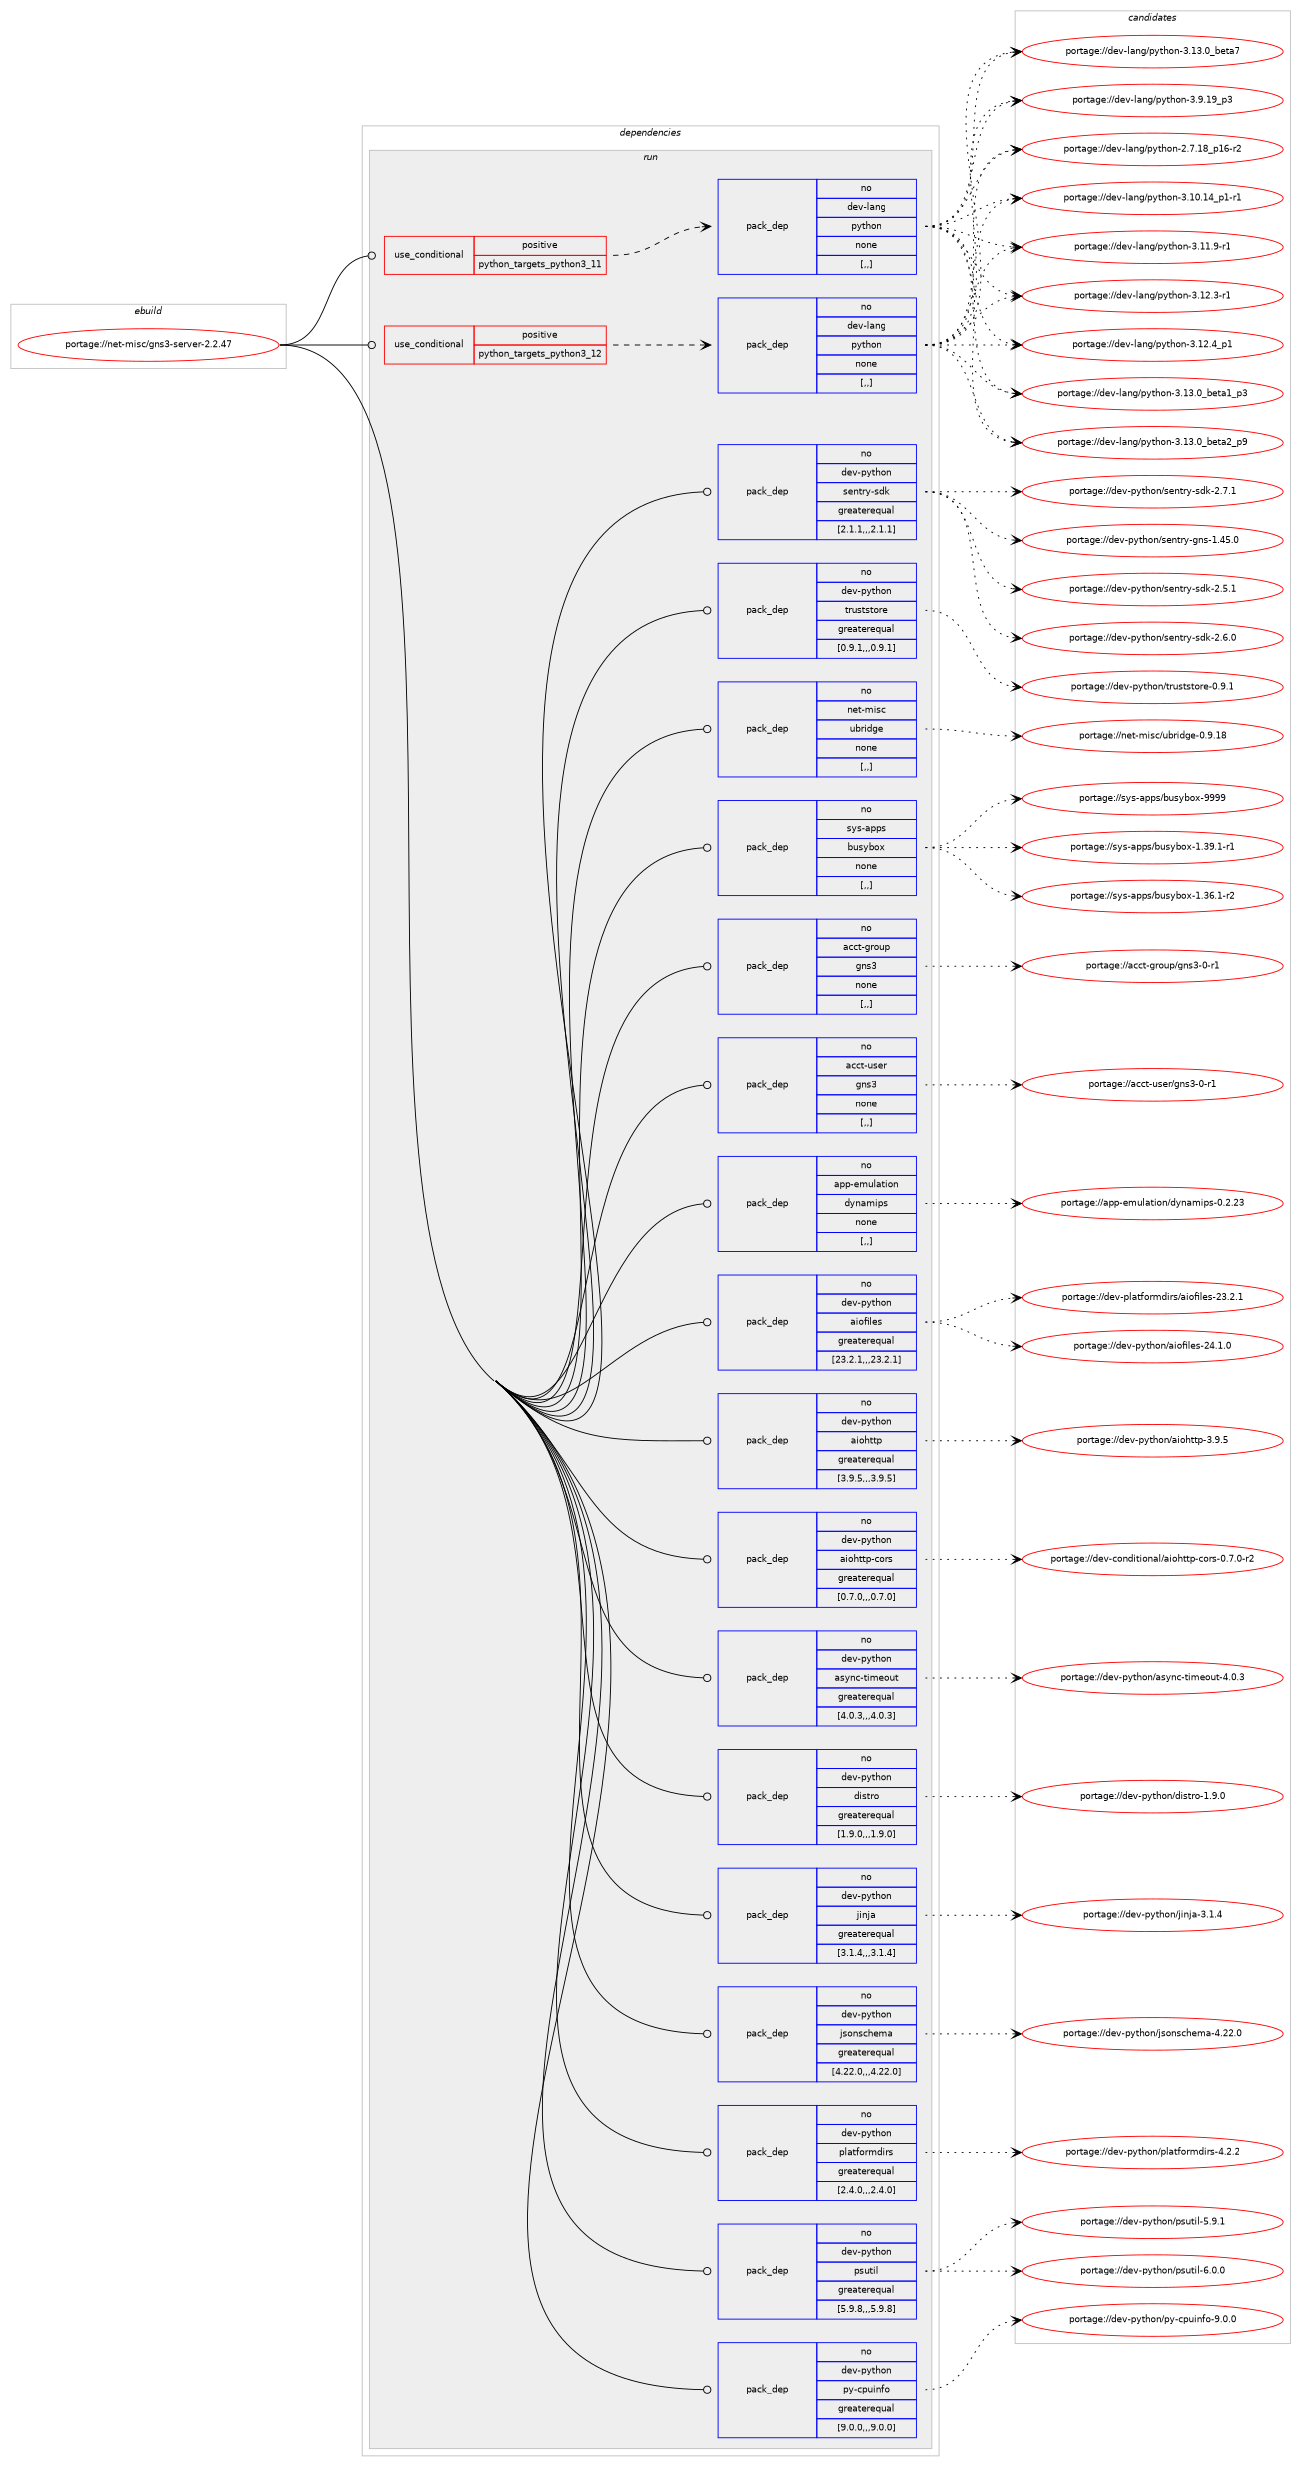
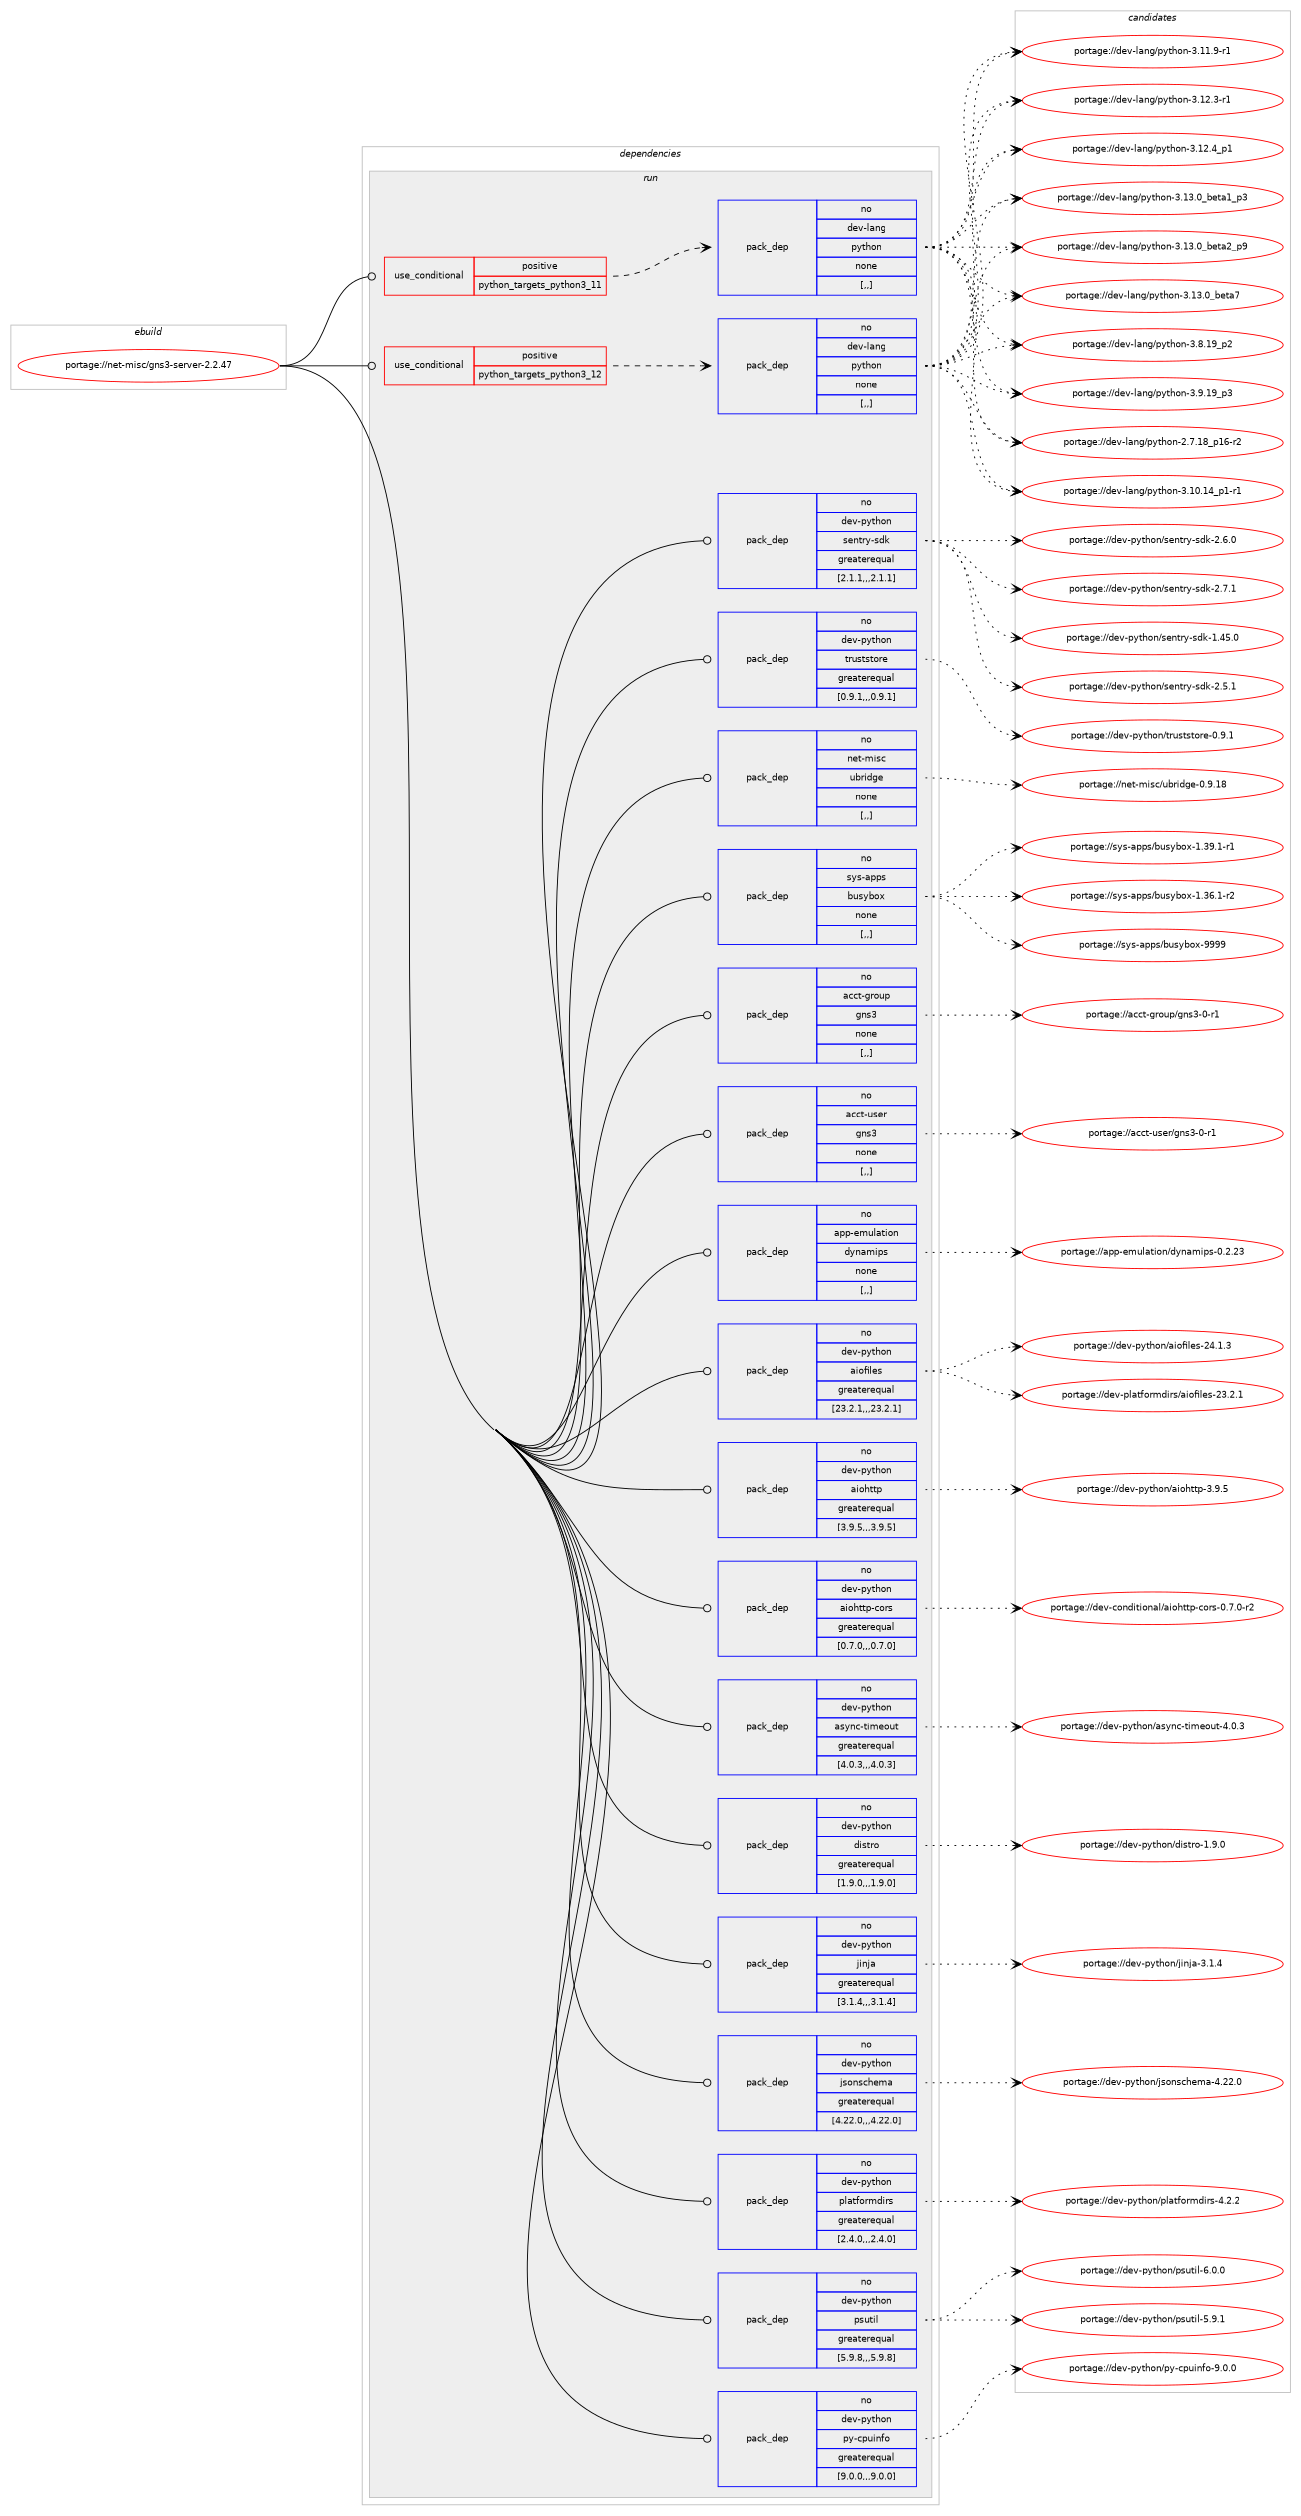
node "portage://dev-lang/python-3.8.19_p2": added
node "portage://dev-python/sentry-gns-1.45.0": label "portage://dev-python/sentry-gns-1.45.0" -> "portage://dev-python/sentry-sdk-1.45.0"
node "portage://dev-python/aiofiles-24.1.0": label "portage://dev-python/aiofiles-24.1.0" -> "portage://dev-python/aiofiles-24.1.3"
